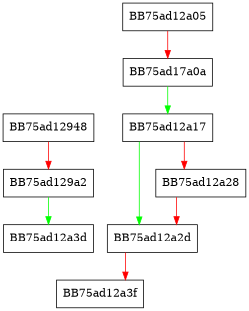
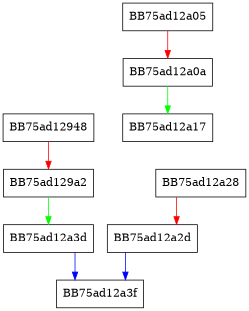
node "BB75ad17a0a": label "BB75ad17a0a" -> "BB75ad12a0a"
edge "BB75ad12a17" -> "BB75ad12a28": removed
edge "BB75ad12a17" -> "BB75ad12a2d": removed
edge "BB75ad12a3d" -> "BB75ad12a3f": added
edge "BB75ad12a2d" -> "BB75ad12a3f": color red -> blue
